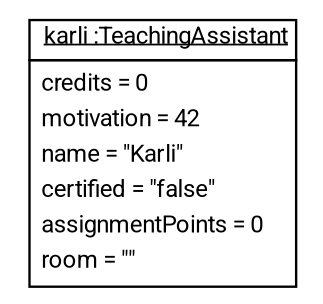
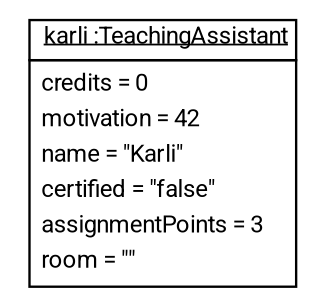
node "karli :TeachingAssistant": text "assignmentPoints = 0" -> "assignmentPoints = 3"
